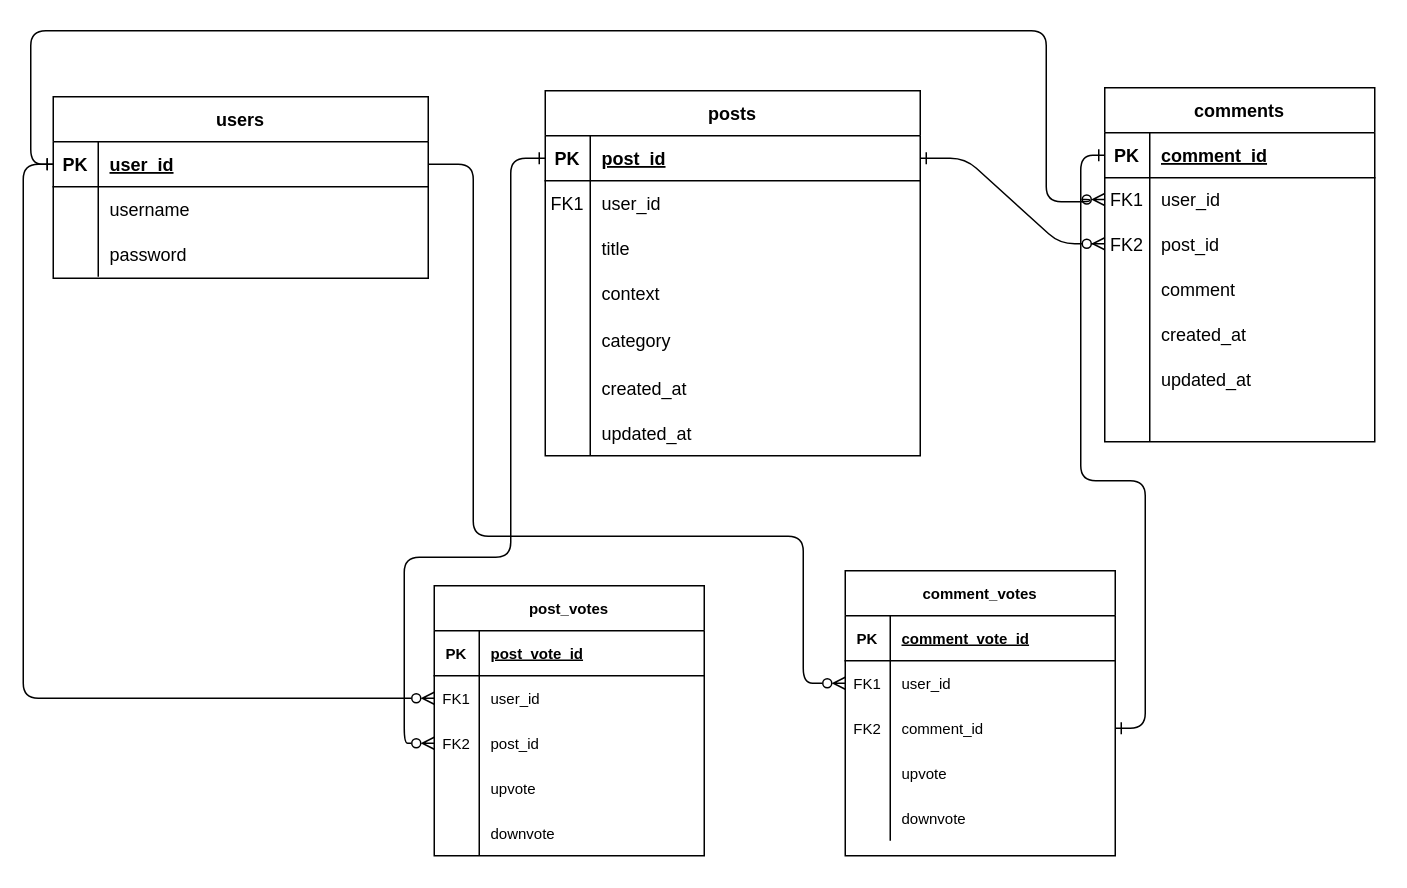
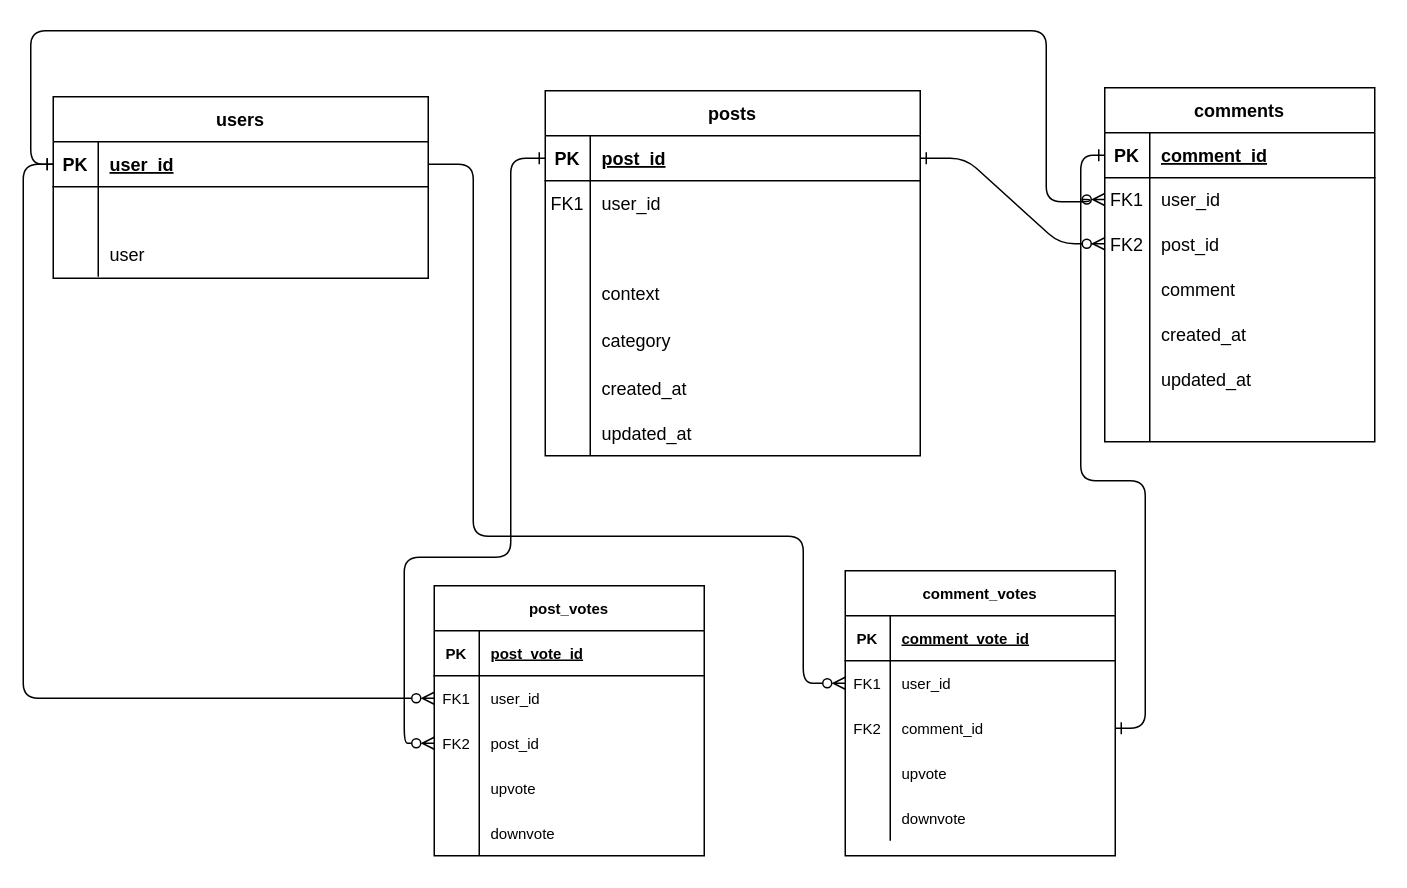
node "username": removed
node "title": removed
node "password": label "password" -> "user"
